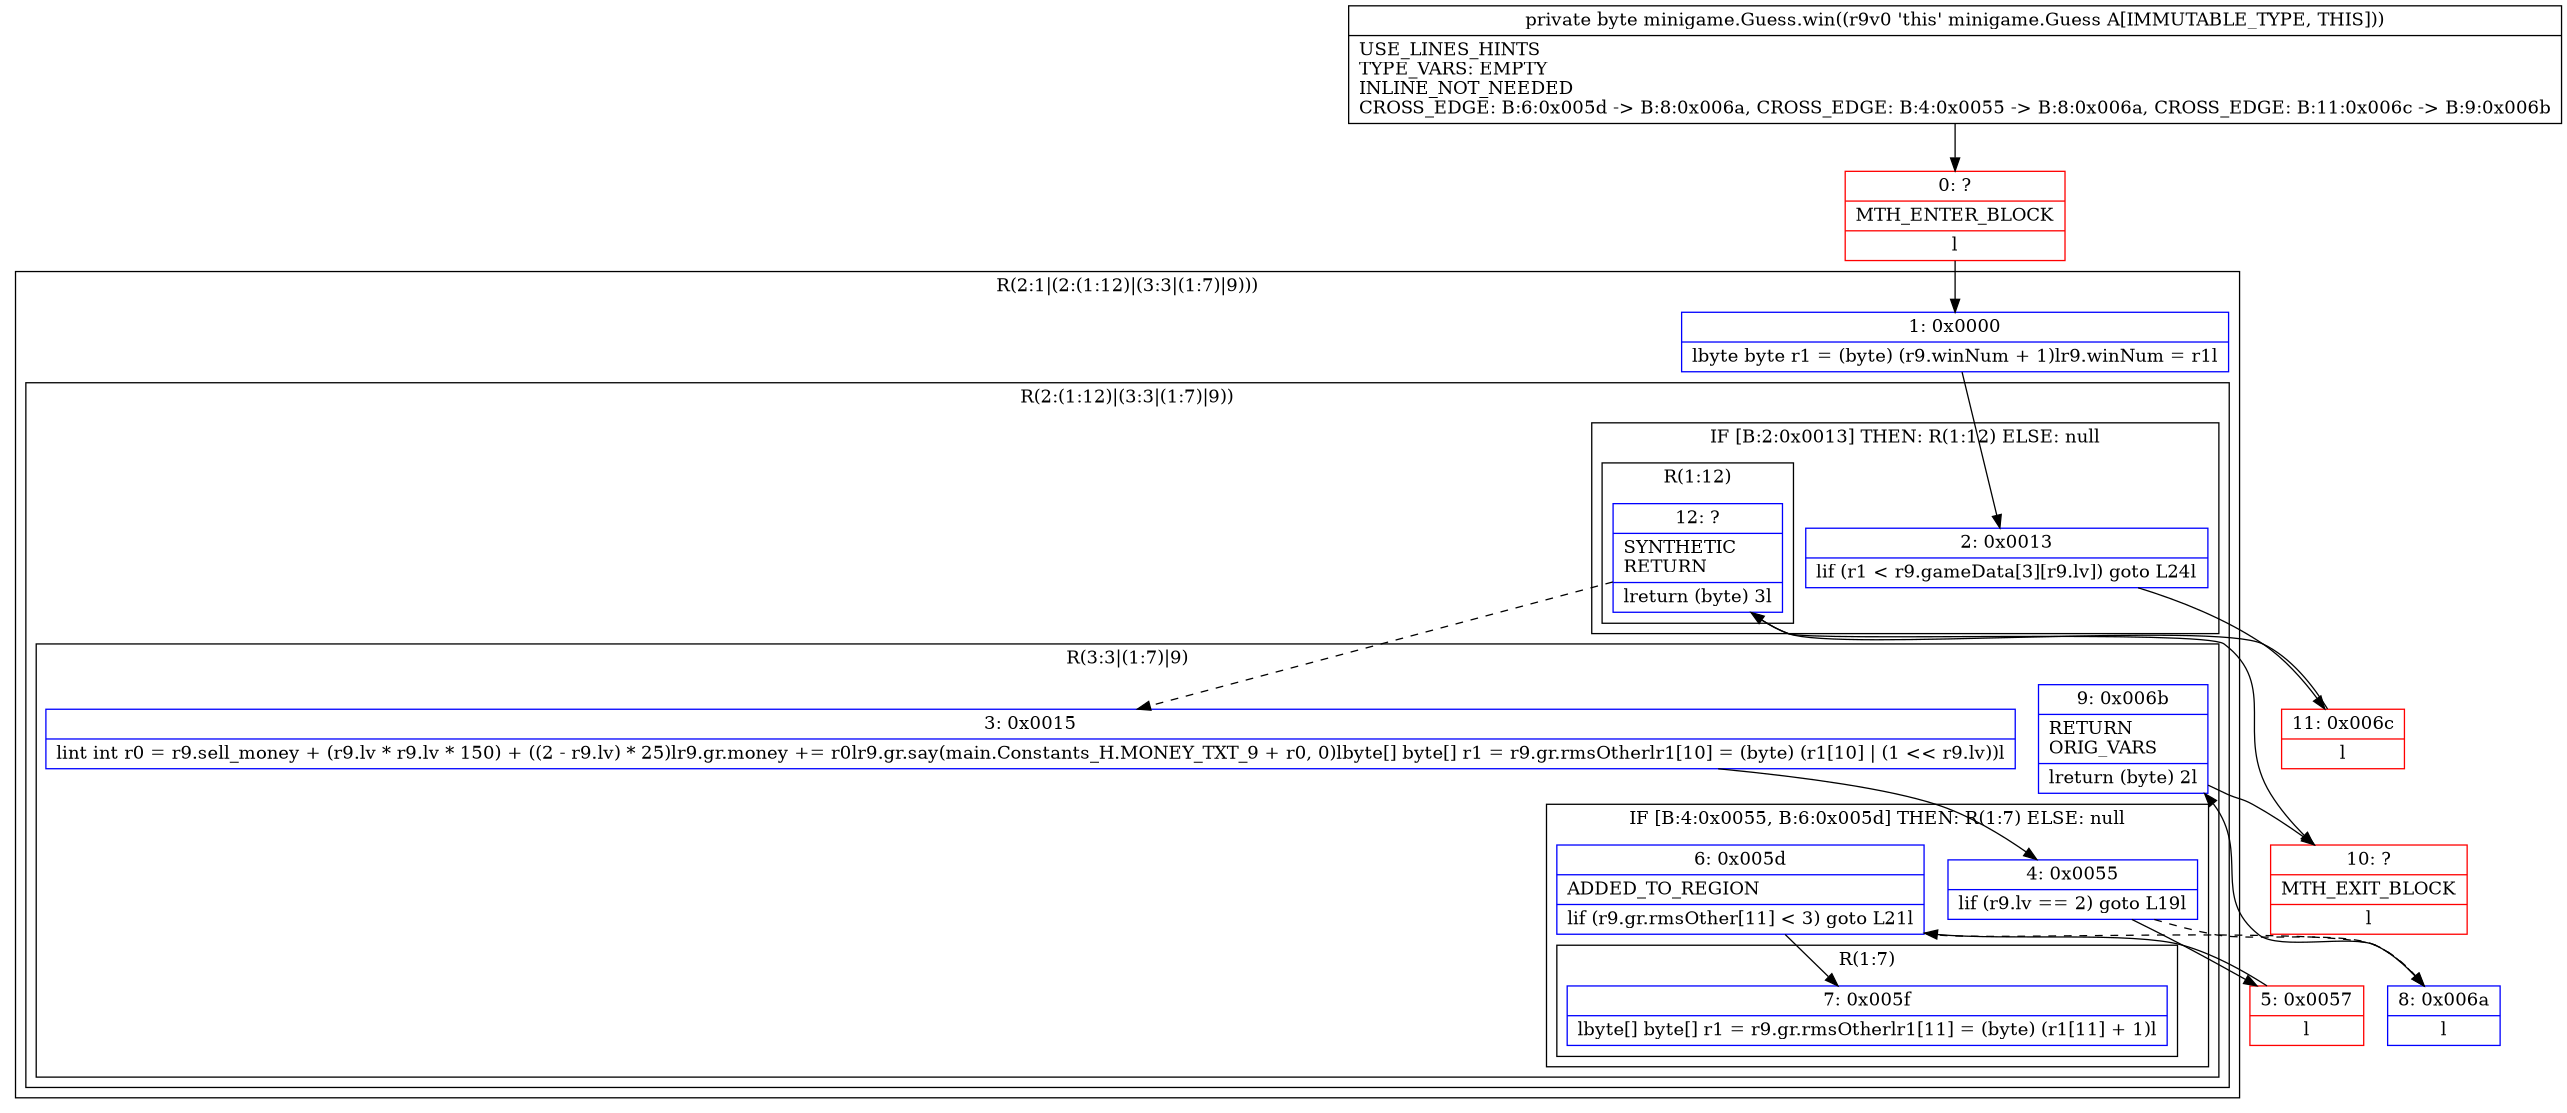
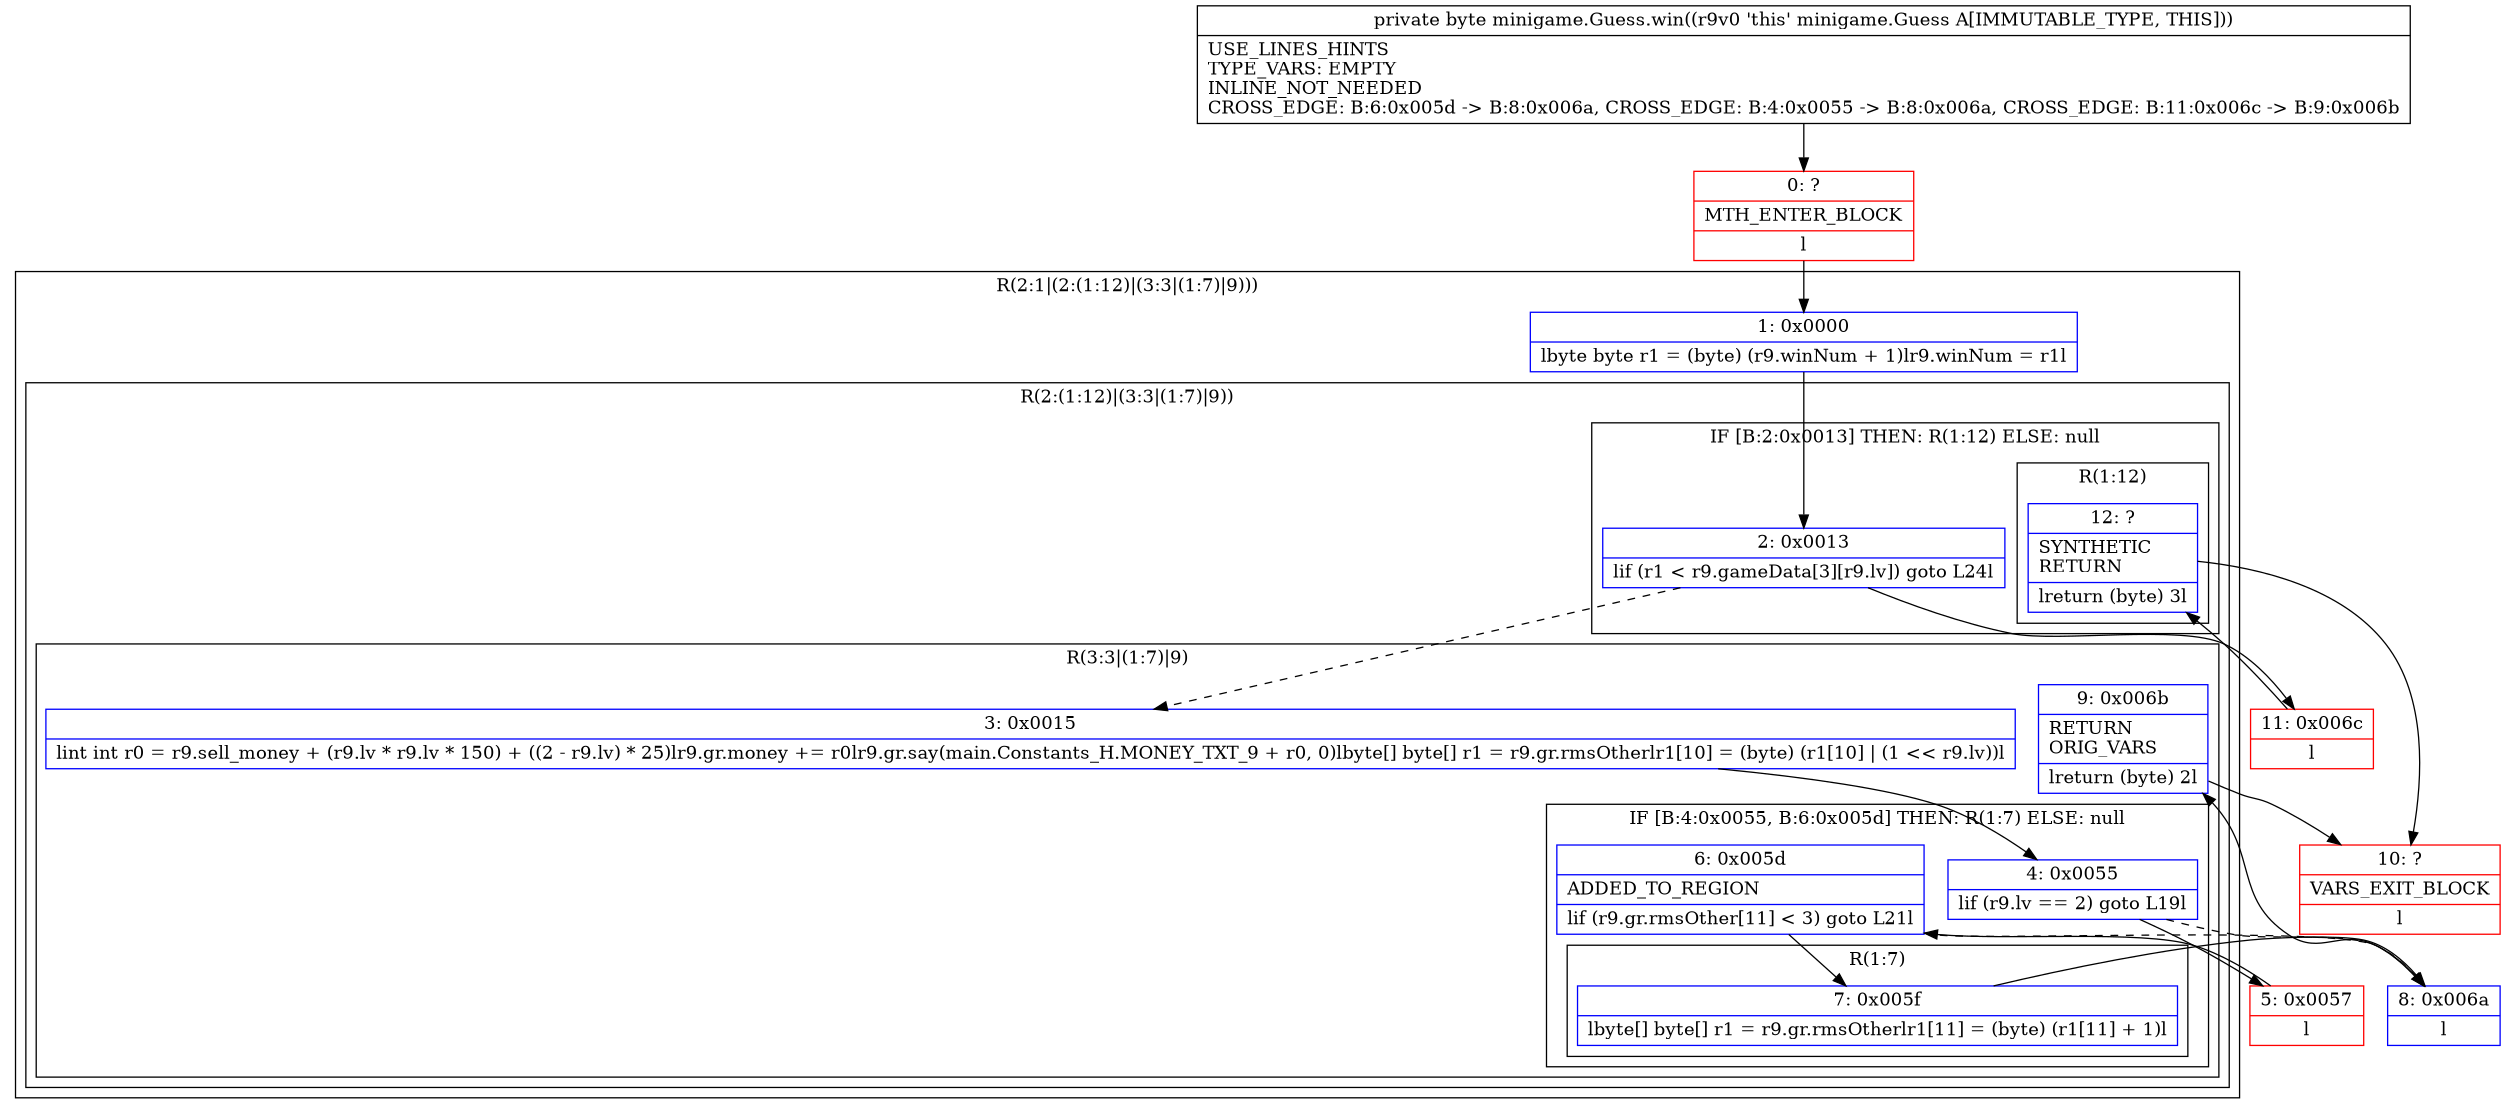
edge "12: ?" -> "3: 0x0015": now "2: 0x0013" -> "3: 0x0015"
node "10: ?": text "MTH_EXIT_BLOCK" -> "VARS_EXIT_BLOCK"
edge "7: 0x005f" -> "8: 0x006a": added
